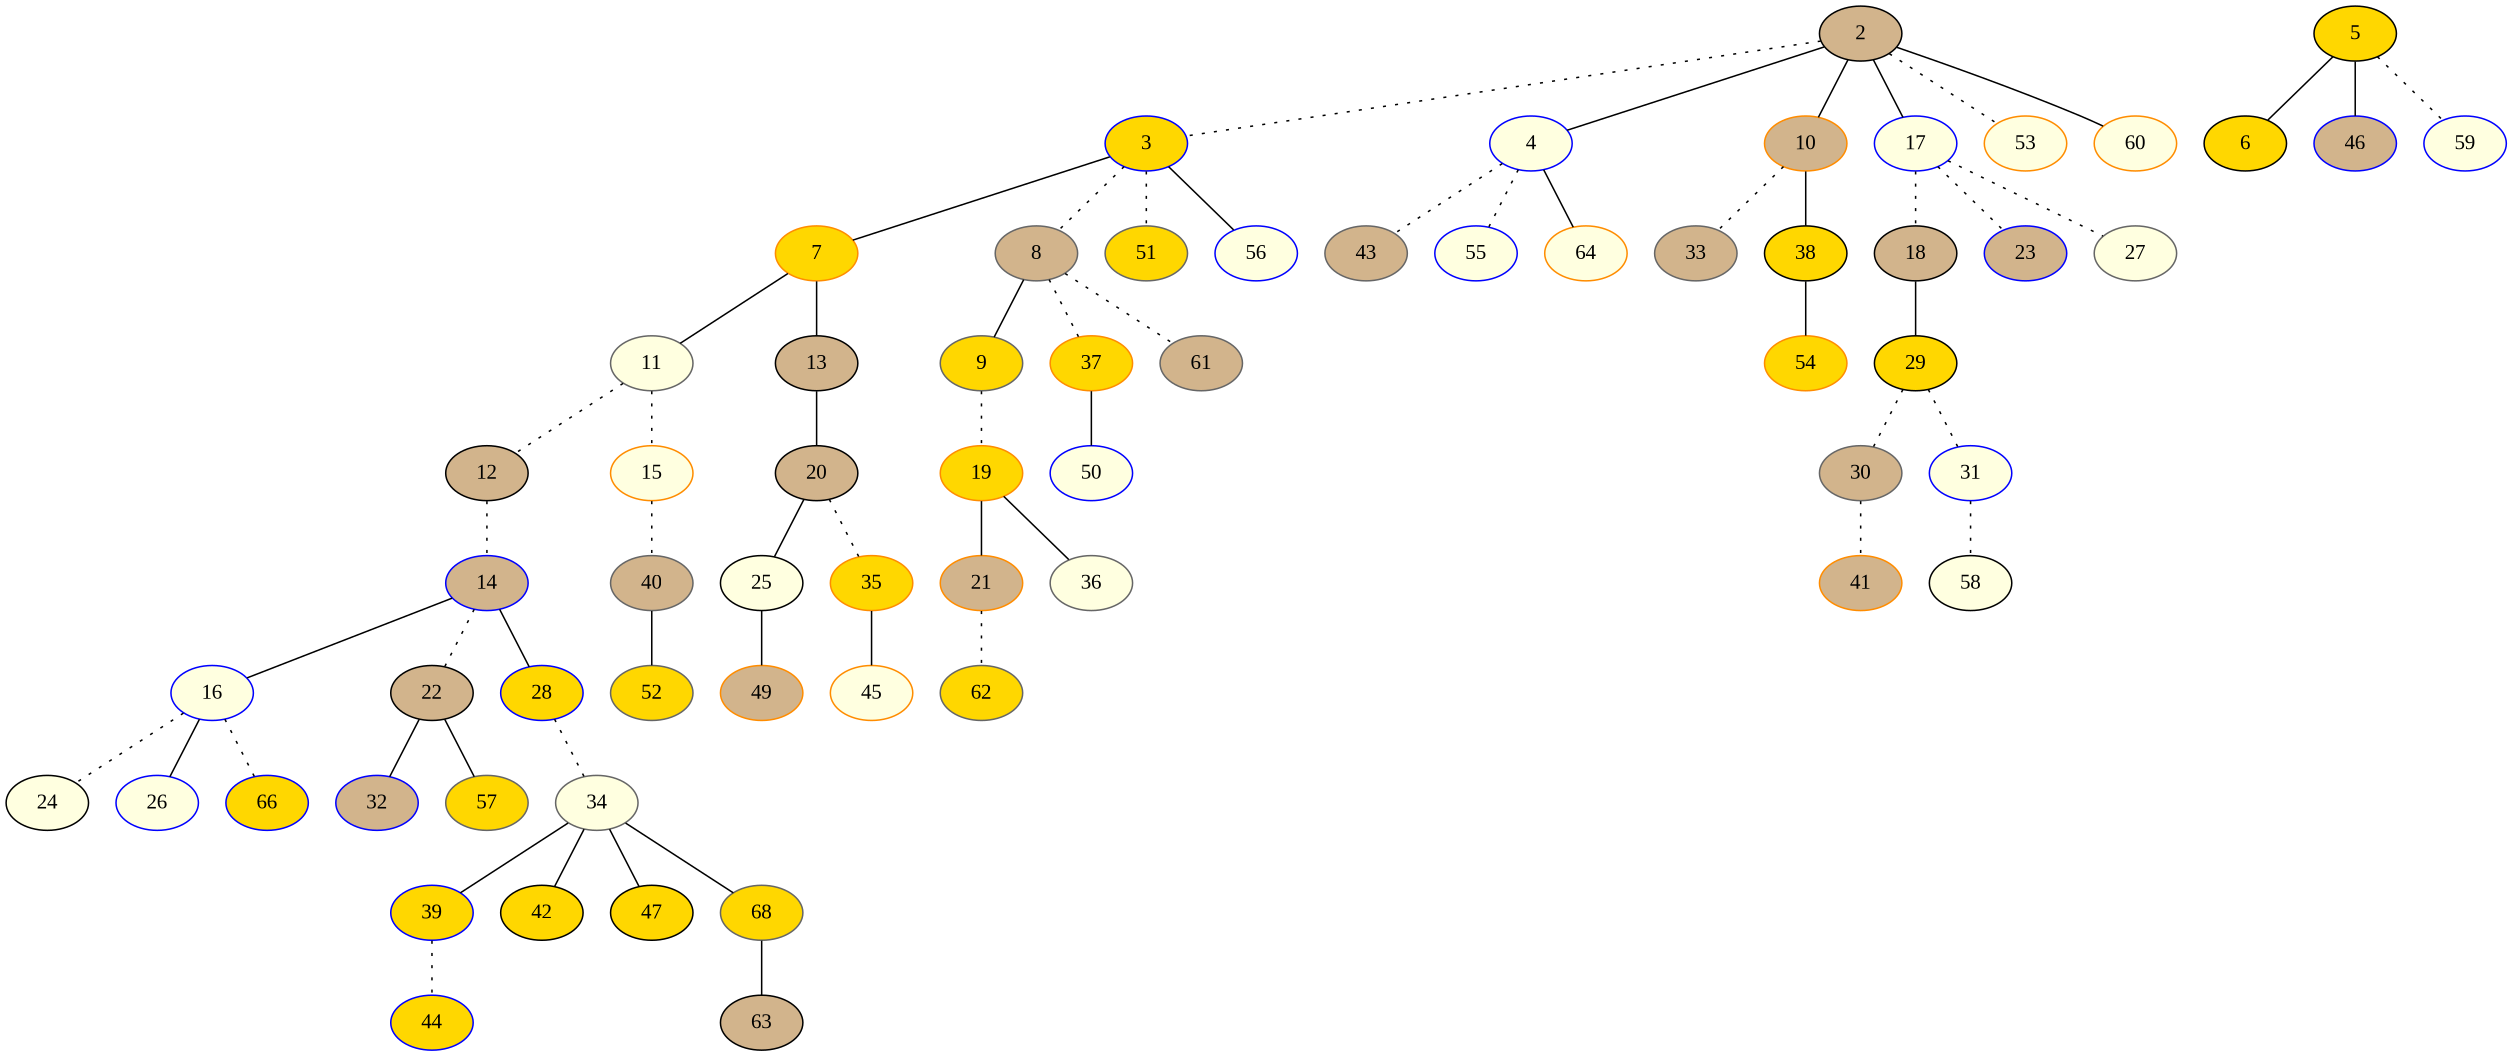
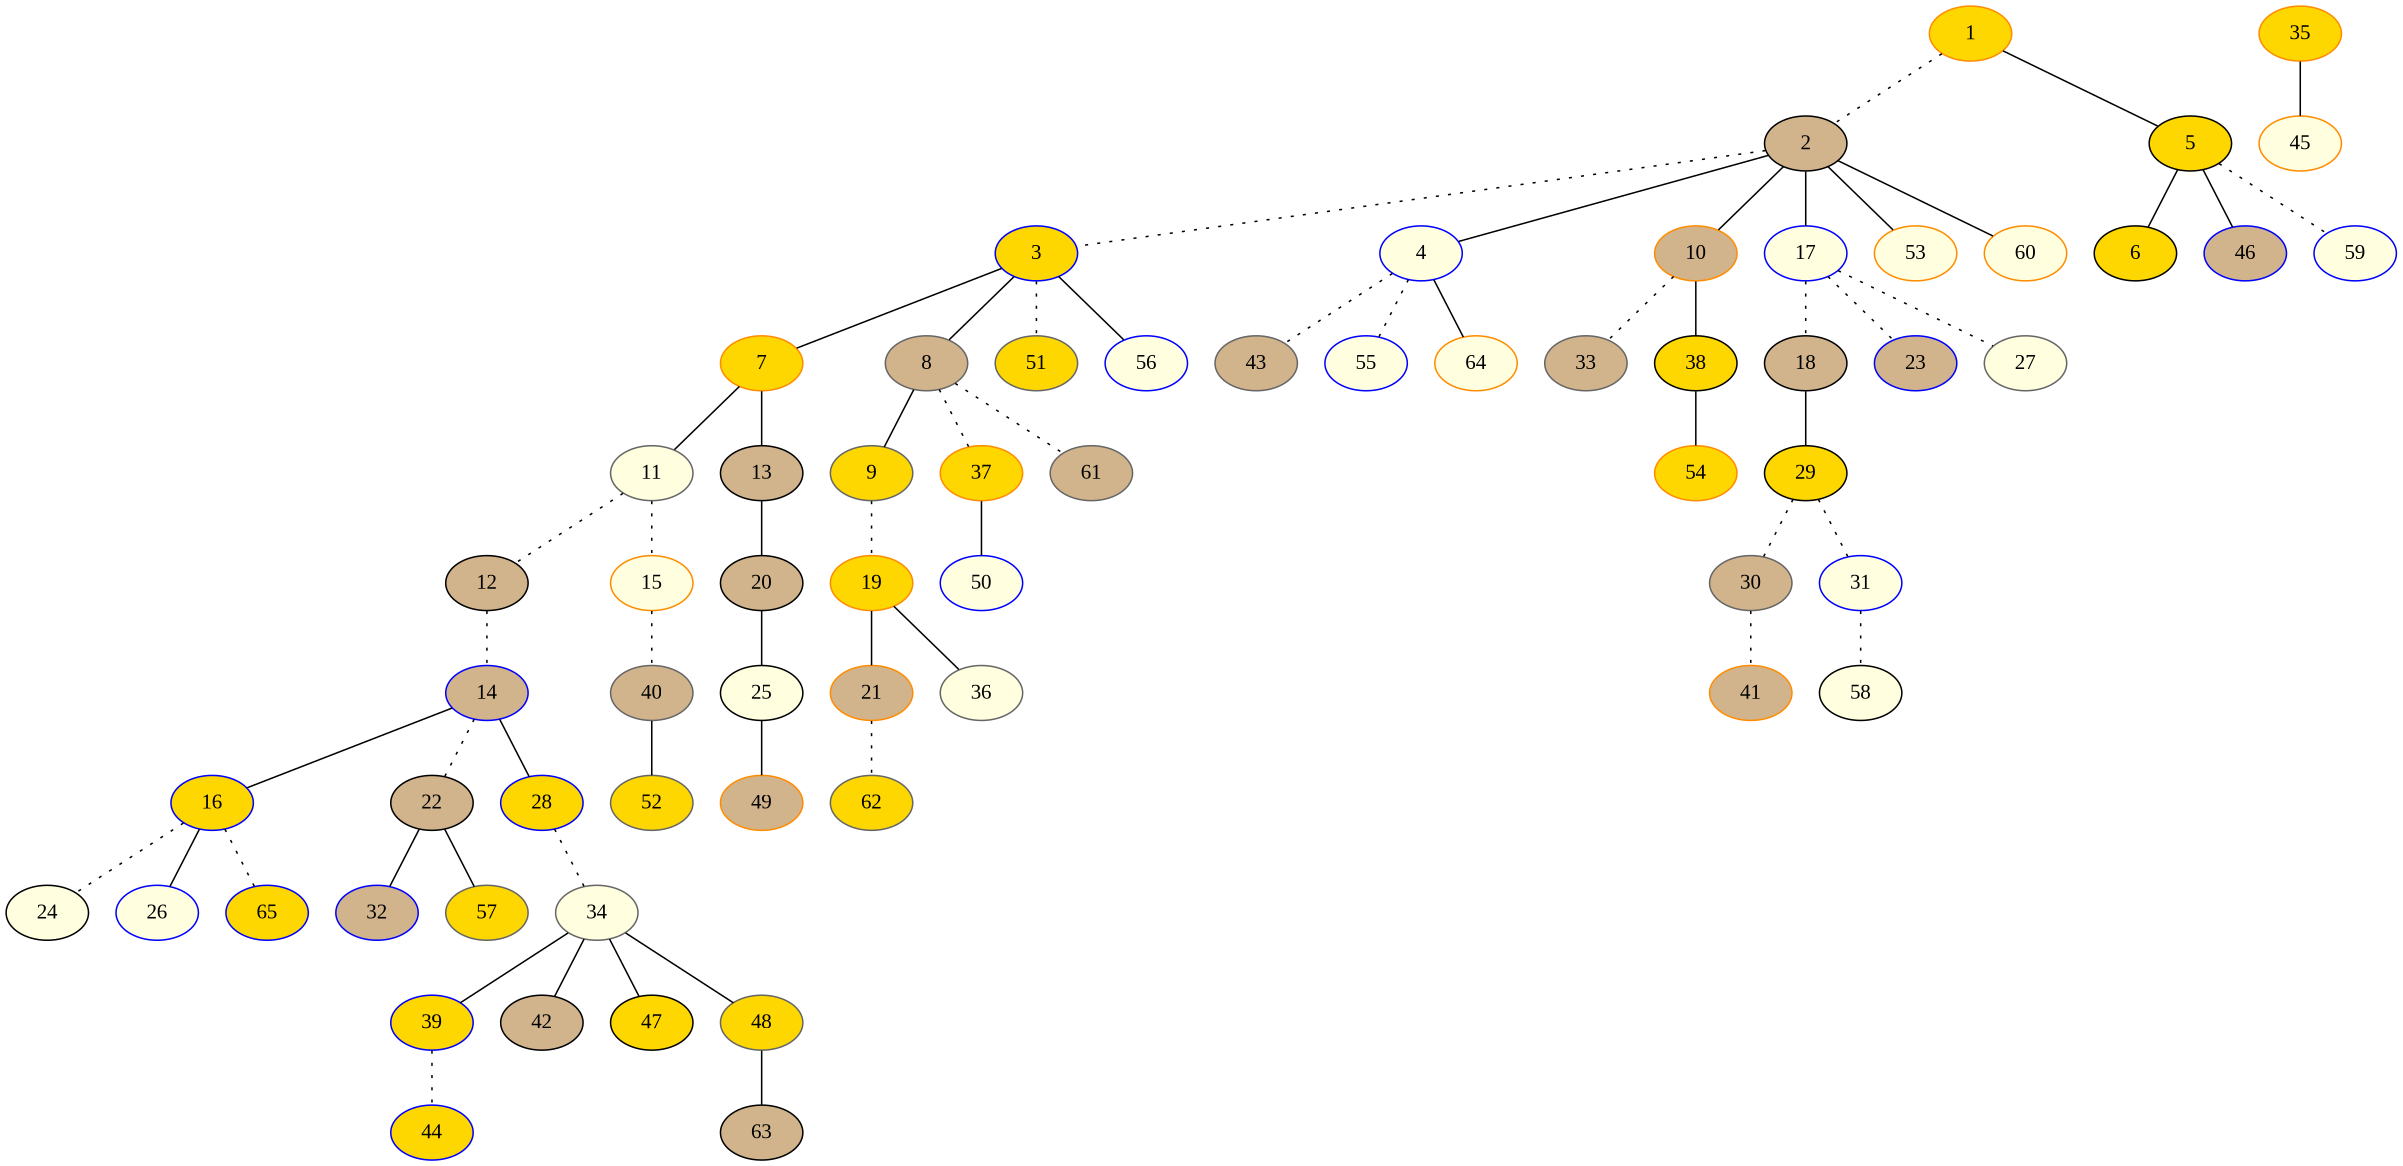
node "1": added
edge "2" -- "53": style dotted -> solid
edge "3" -- "8": style dotted -> solid
edge "20" -- "35": removed
node "16": fillcolor lightyellow -> gold
node "66": label "66" -> "65"
node "42": fillcolor gold -> tan
node "68": label "68" -> "48"
